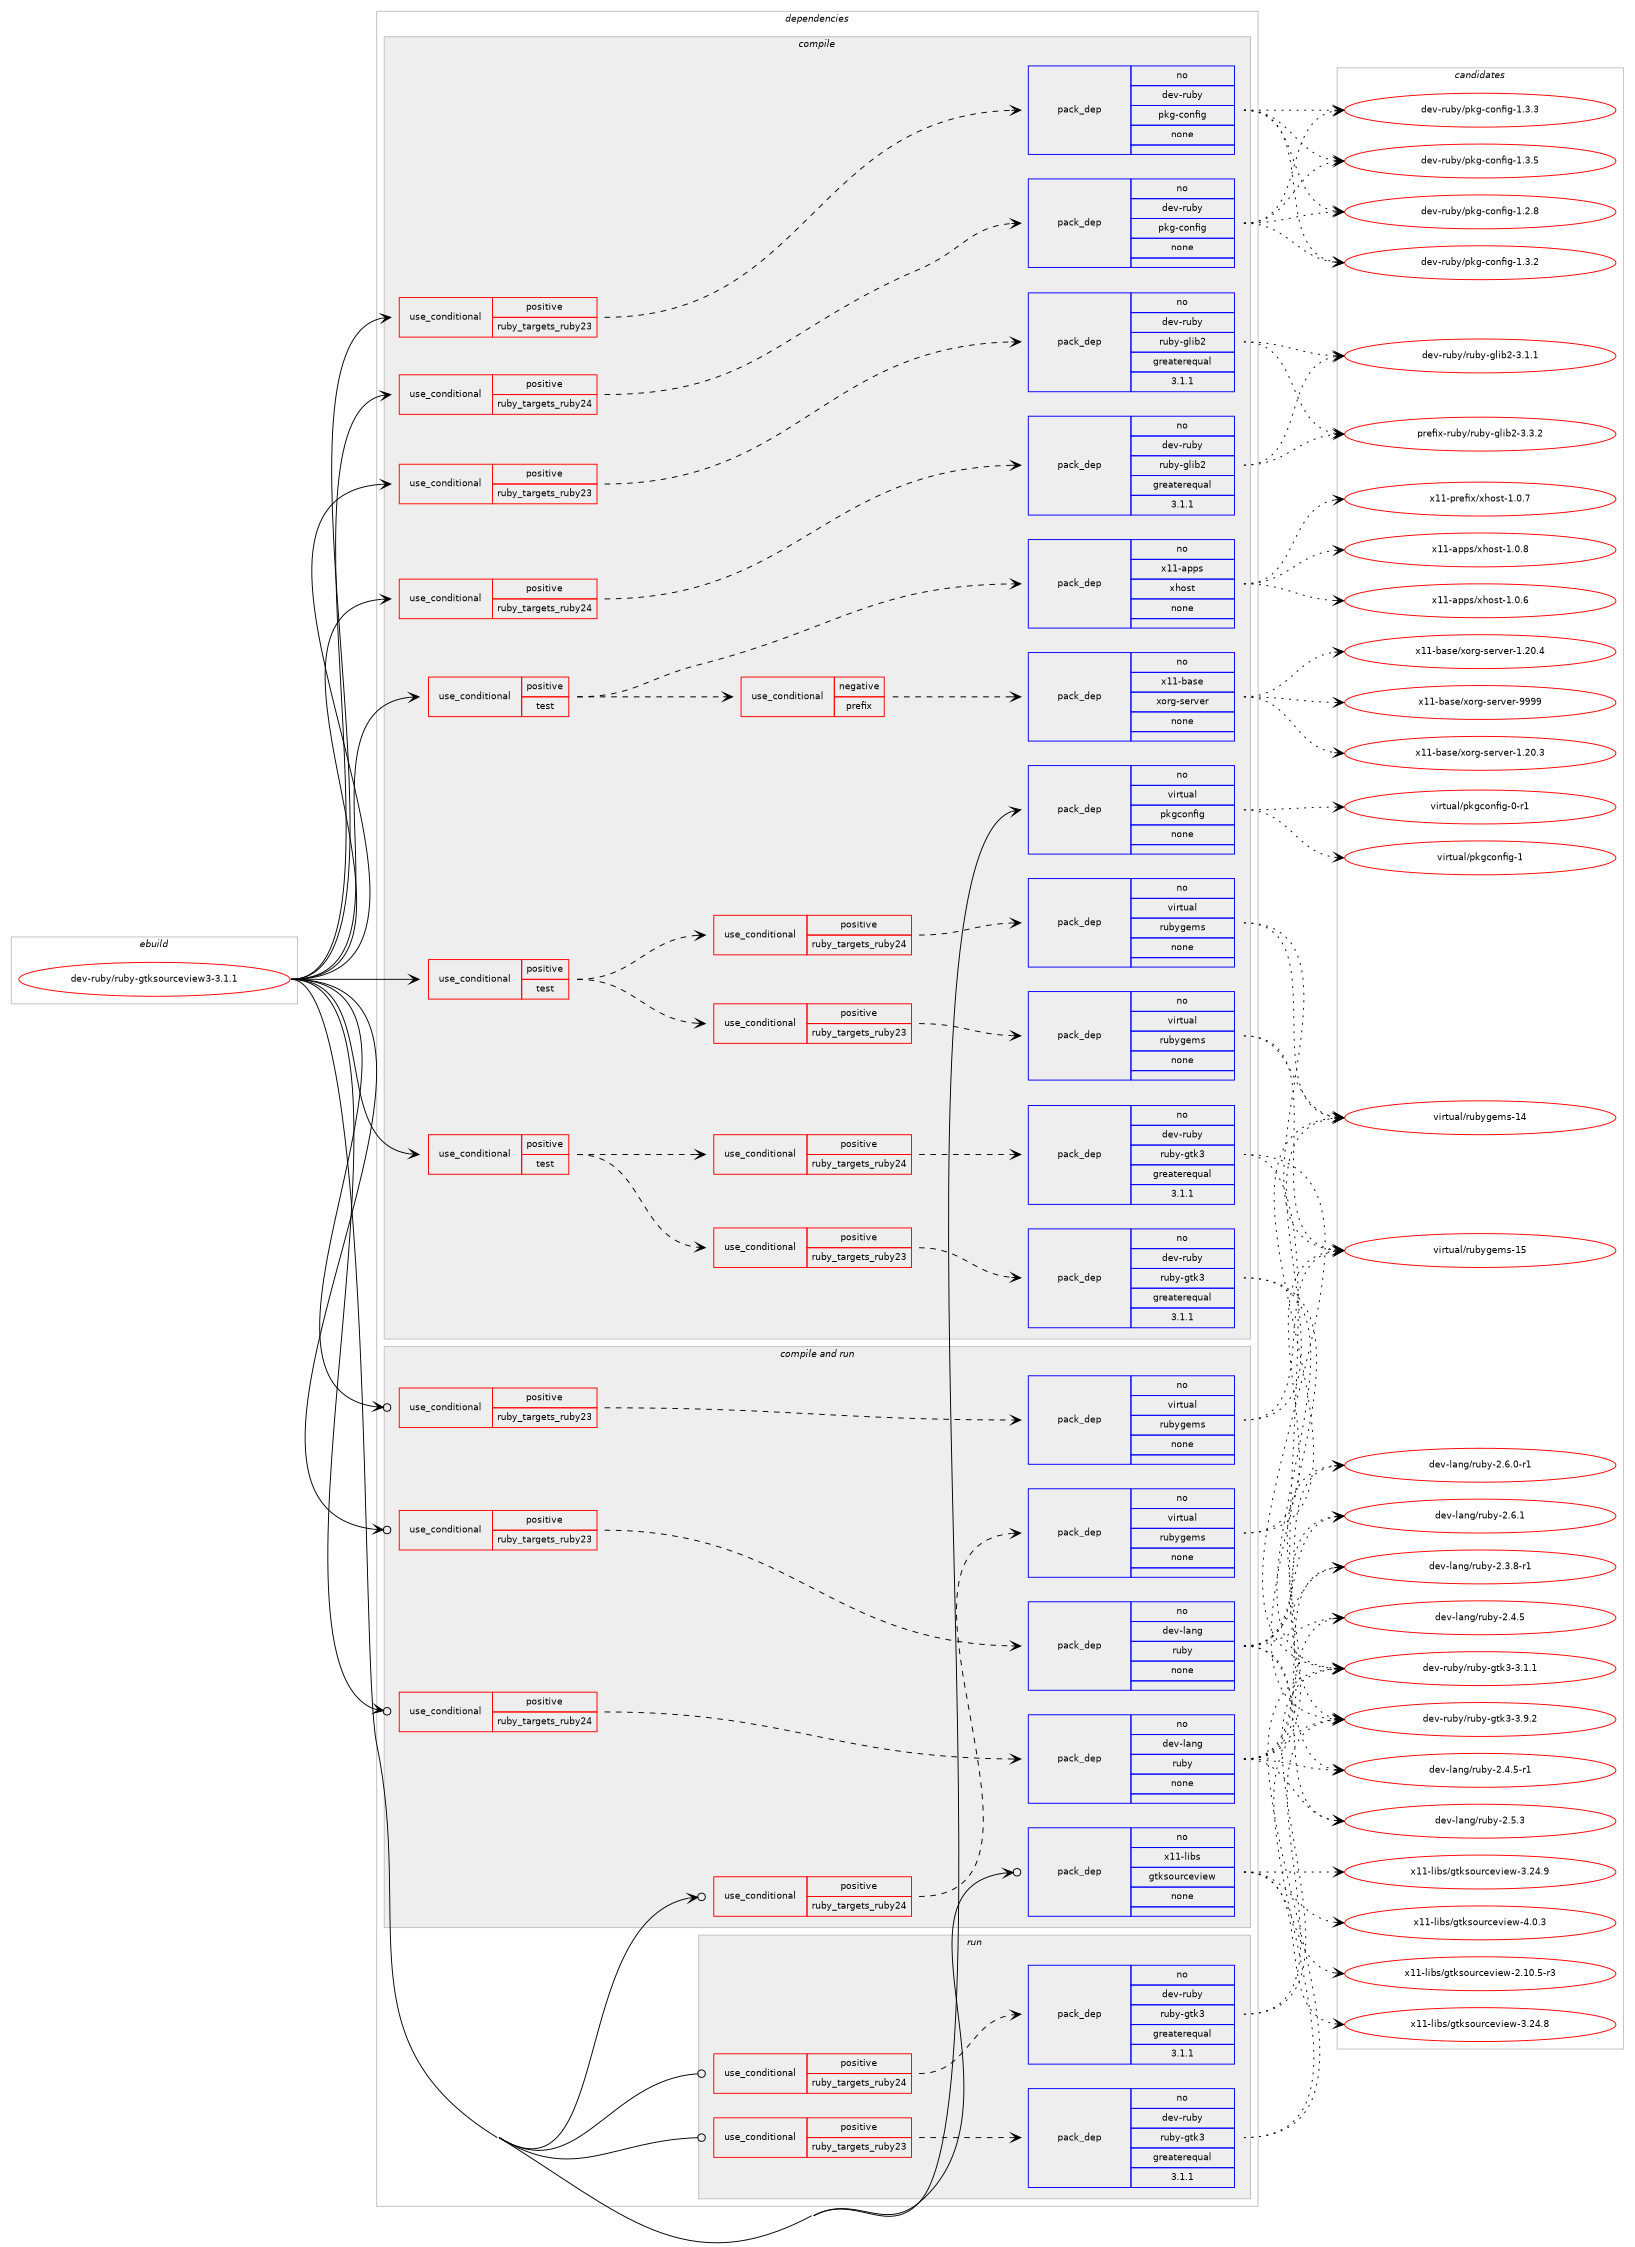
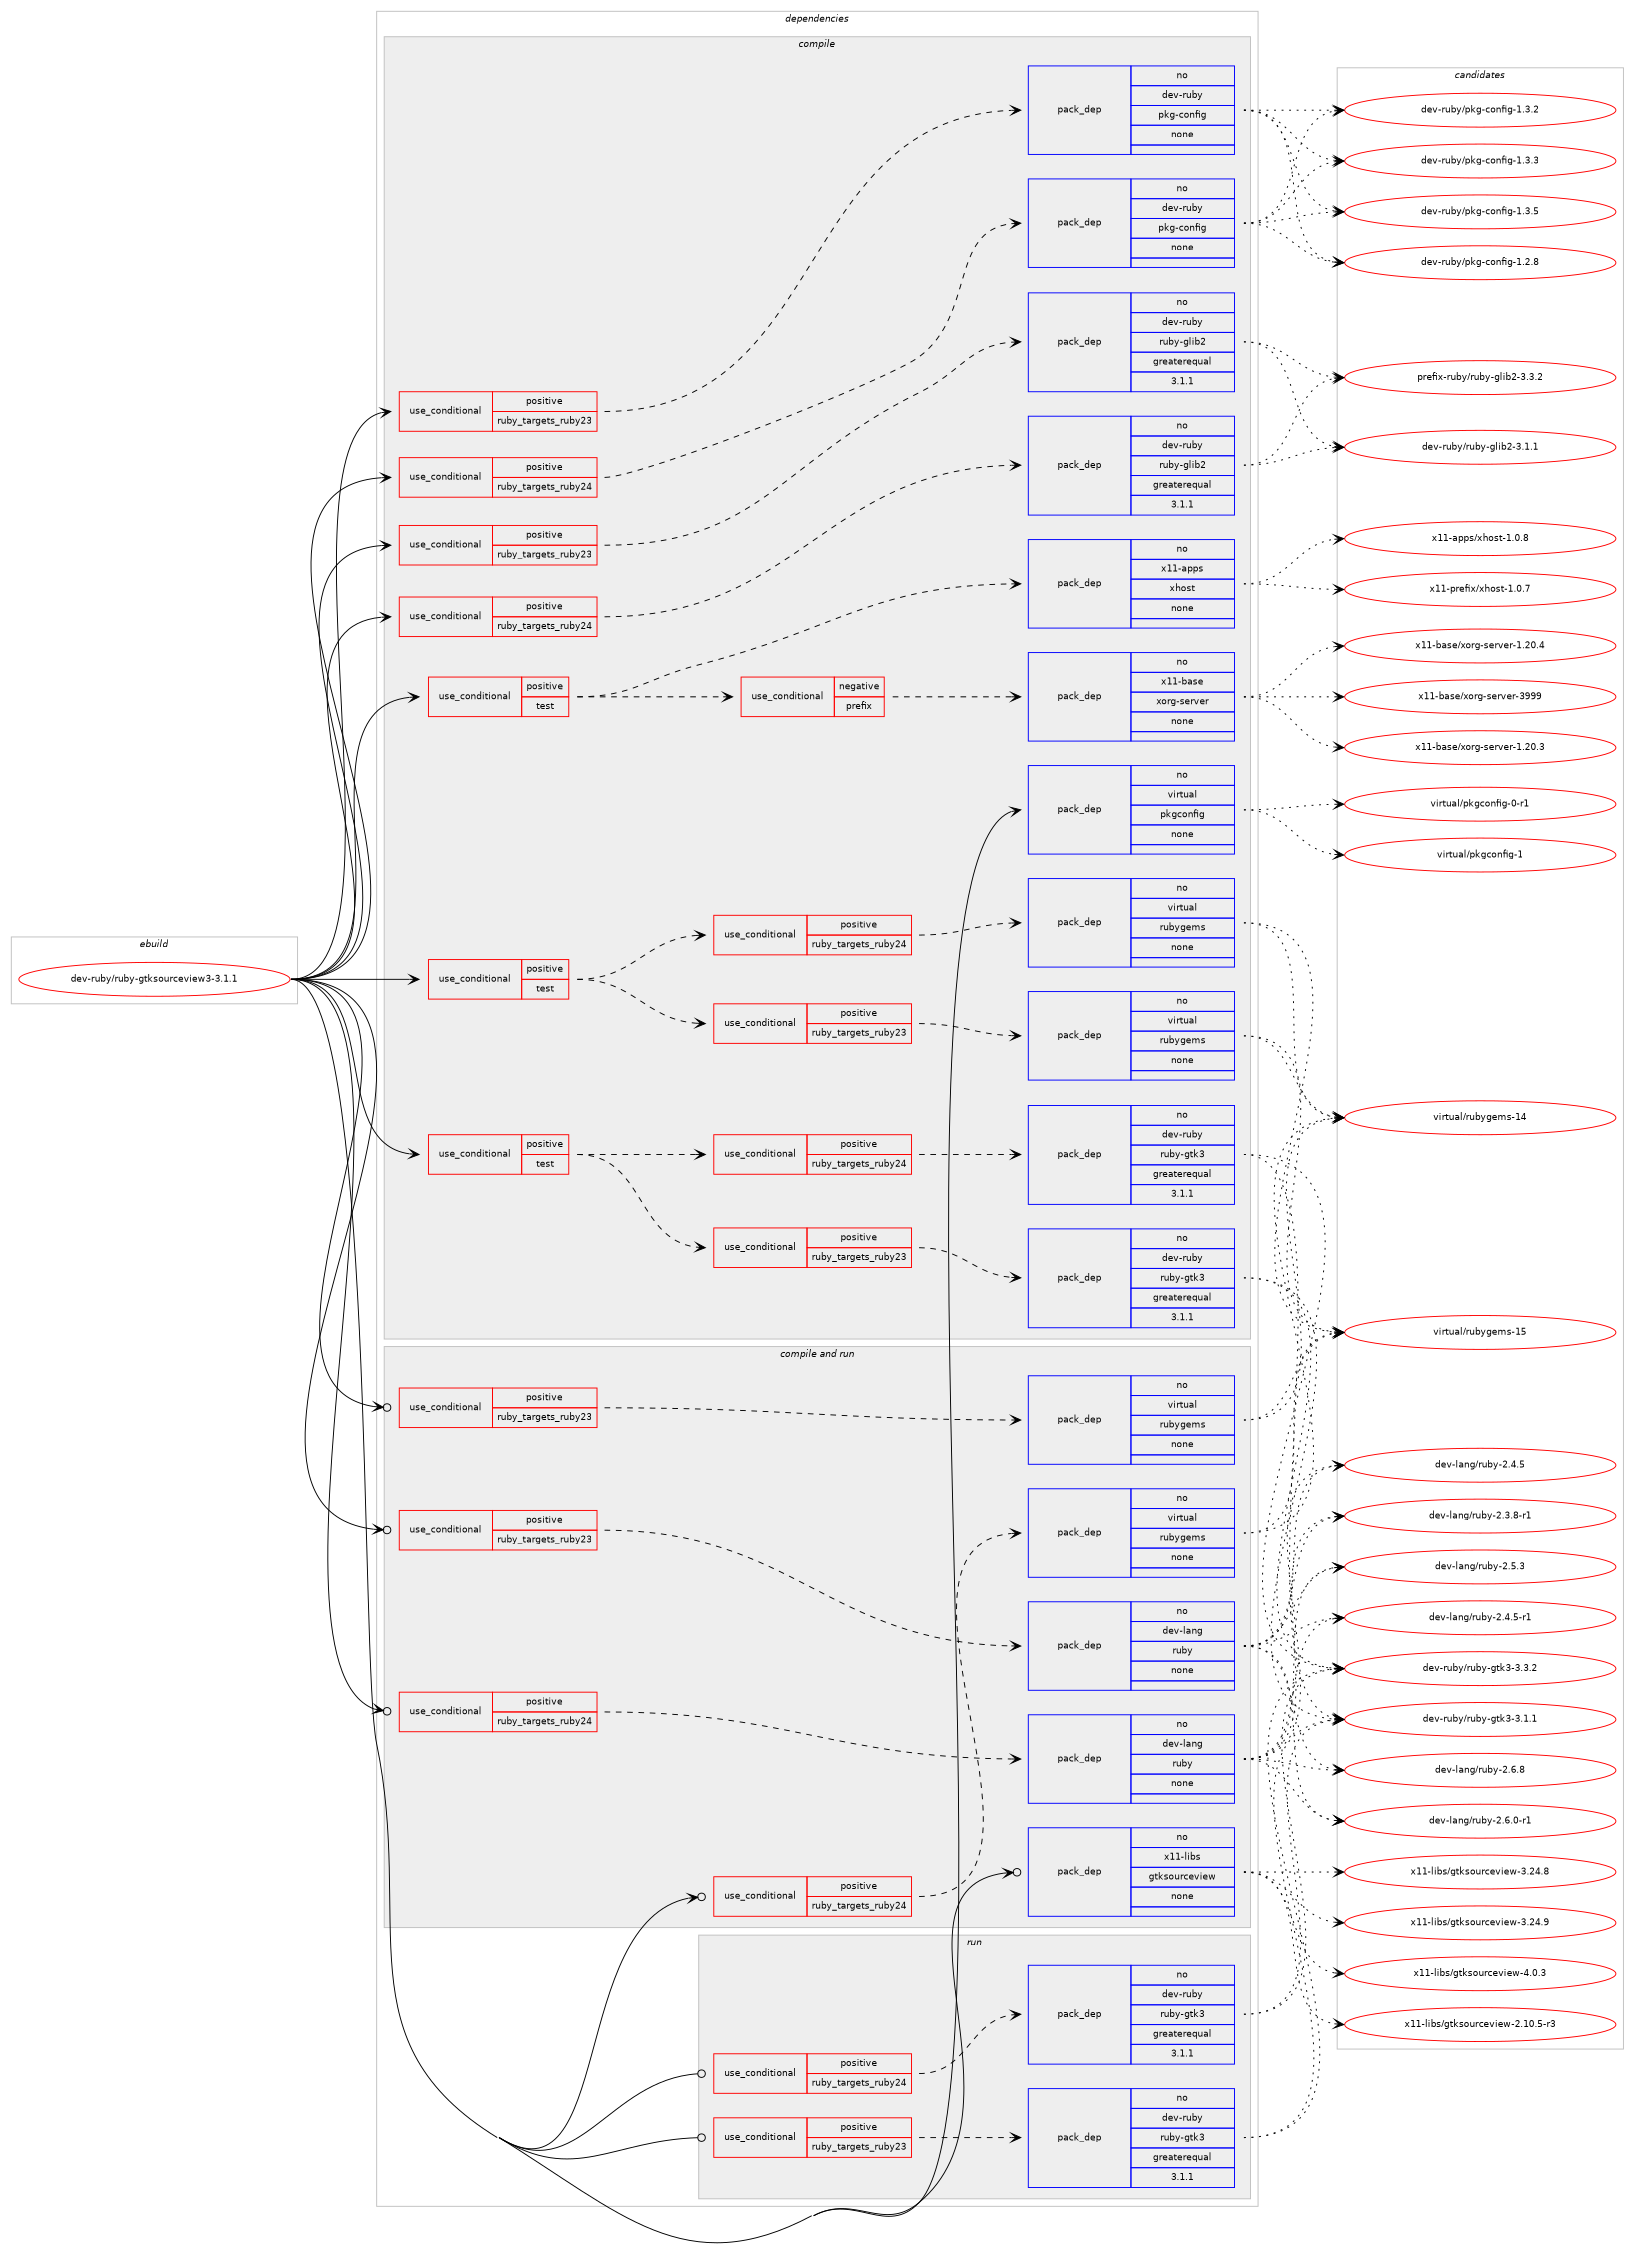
node "x11-apps/xhost-1.0.6": removed
node "x11-base/xorg-server-9999": label "x11-base/xorg-server-9999" -> "x11-base/xorg-server-3999"
node "dev-lang/ruby-2.6.1": label "dev-lang/ruby-2.6.1" -> "dev-lang/ruby-2.6.8"
node "dev-ruby/ruby-gtk3-3.9.2": label "dev-ruby/ruby-gtk3-3.9.2" -> "dev-ruby/ruby-gtk3-3.3.2"
